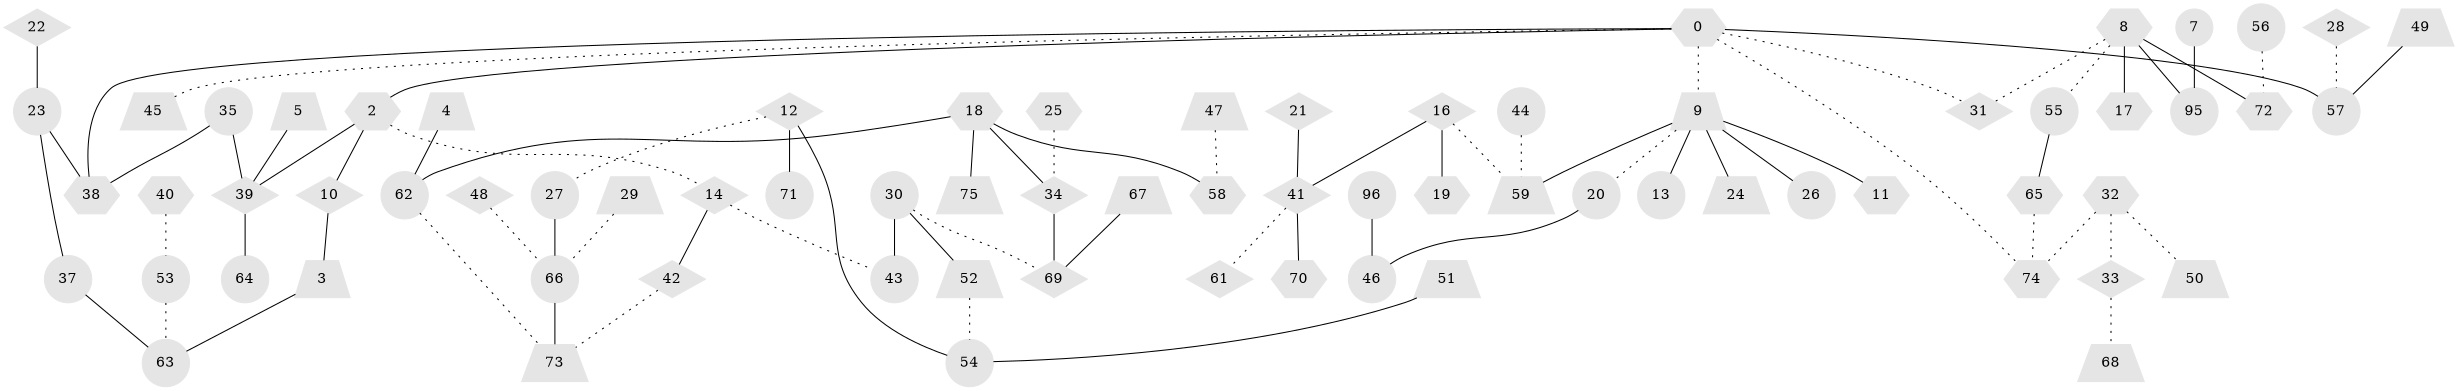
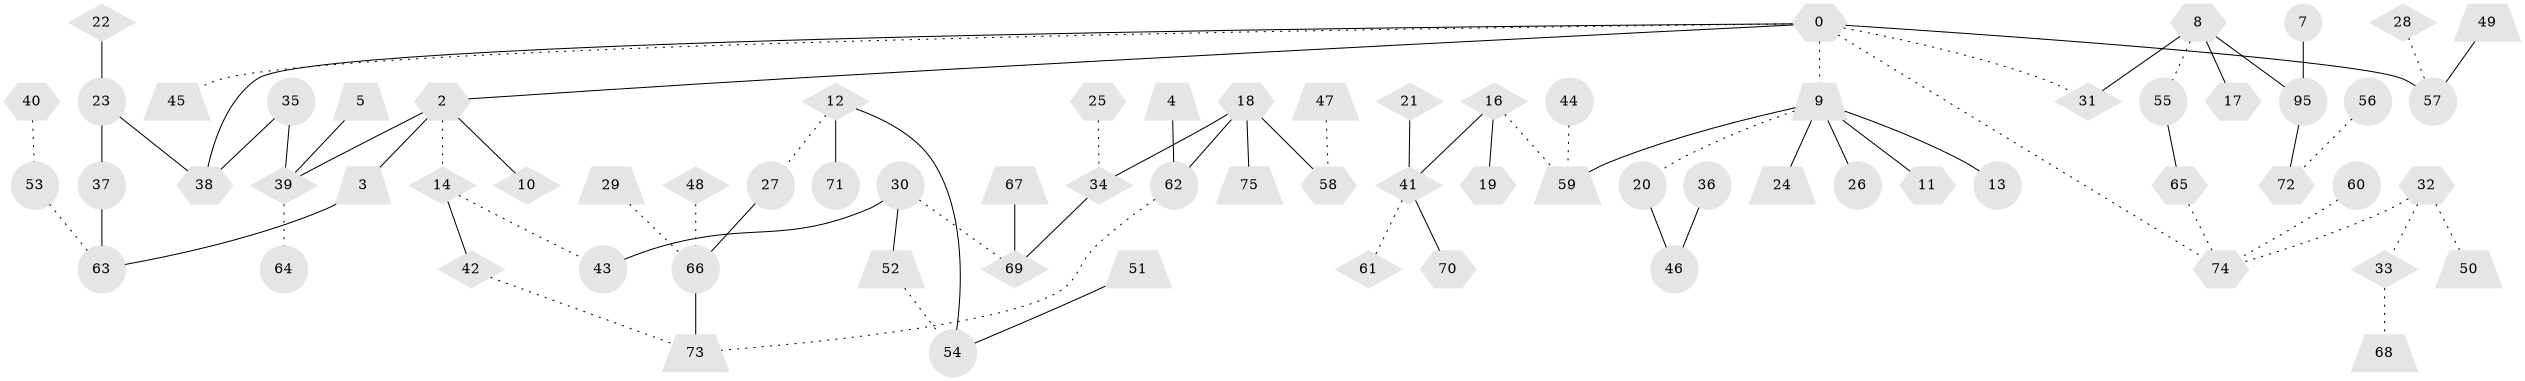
edge "8" -- "31": style dotted -> solid
edge "8" -- "72": now "95" -- "72"
node "60": added
node "96": label "96" -> "36"
edge "39" -- "64": style solid -> dotted
edge "10" -- "3": now "2" -- "3"
